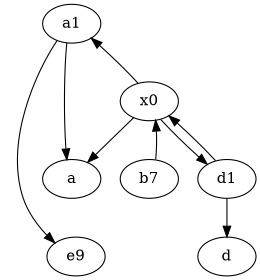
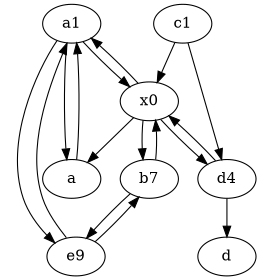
node "c1": added
edge "a1" -> "x0": added
edge "a" -> "a1": added
edge "x0" -> "b7": added
edge "e9" -> "a1": added
node "d1": label "d1" -> "d4"
edge "b7" -> "e9": added
edge "e9" -> "b7": added
